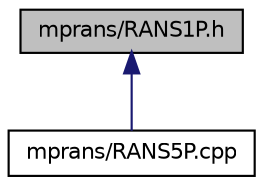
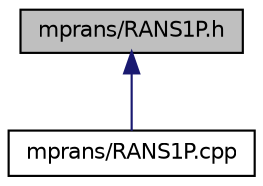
node "mprans/RANS5P.cpp": label "mprans/RANS5P.cpp" -> "mprans/RANS1P.cpp"
